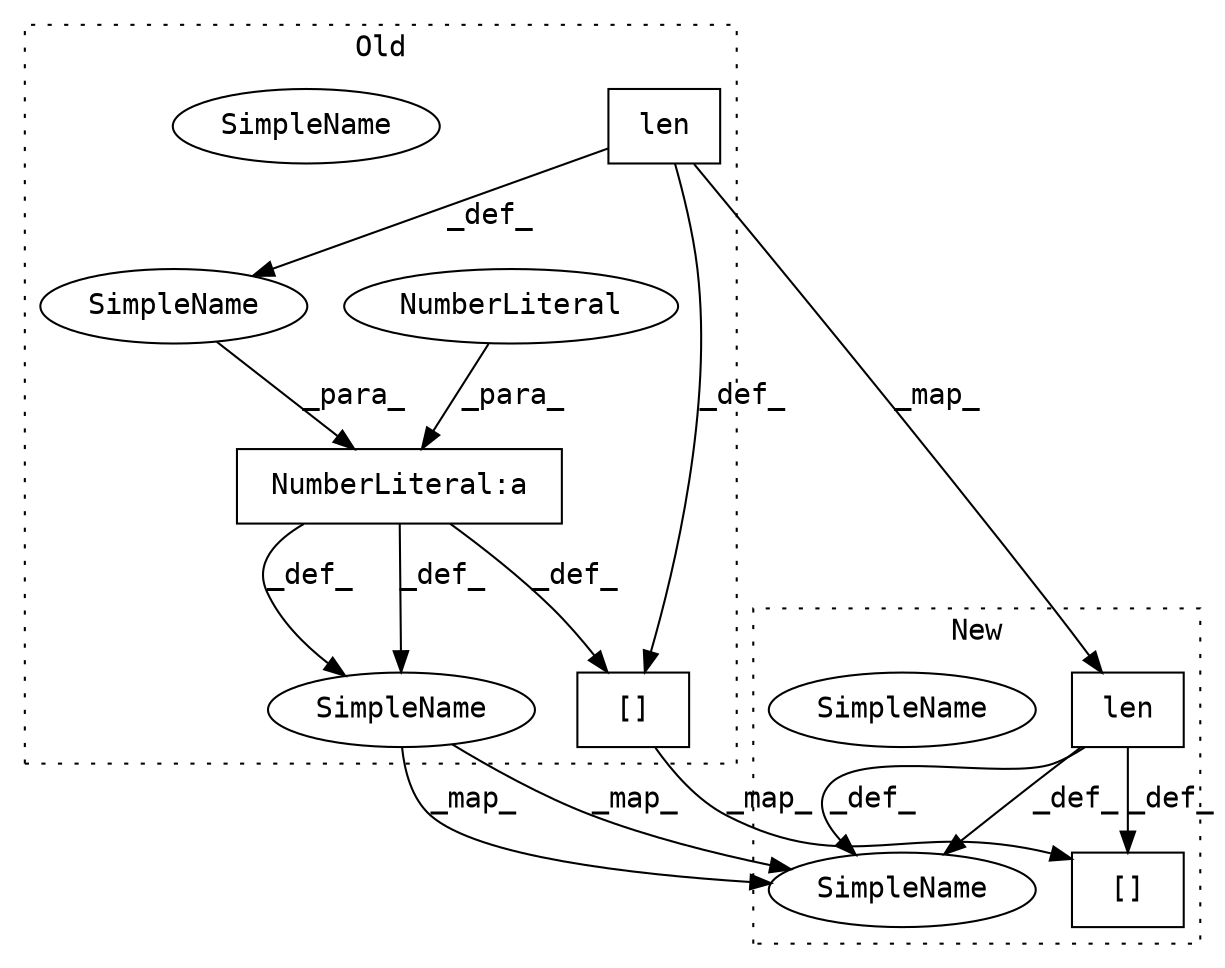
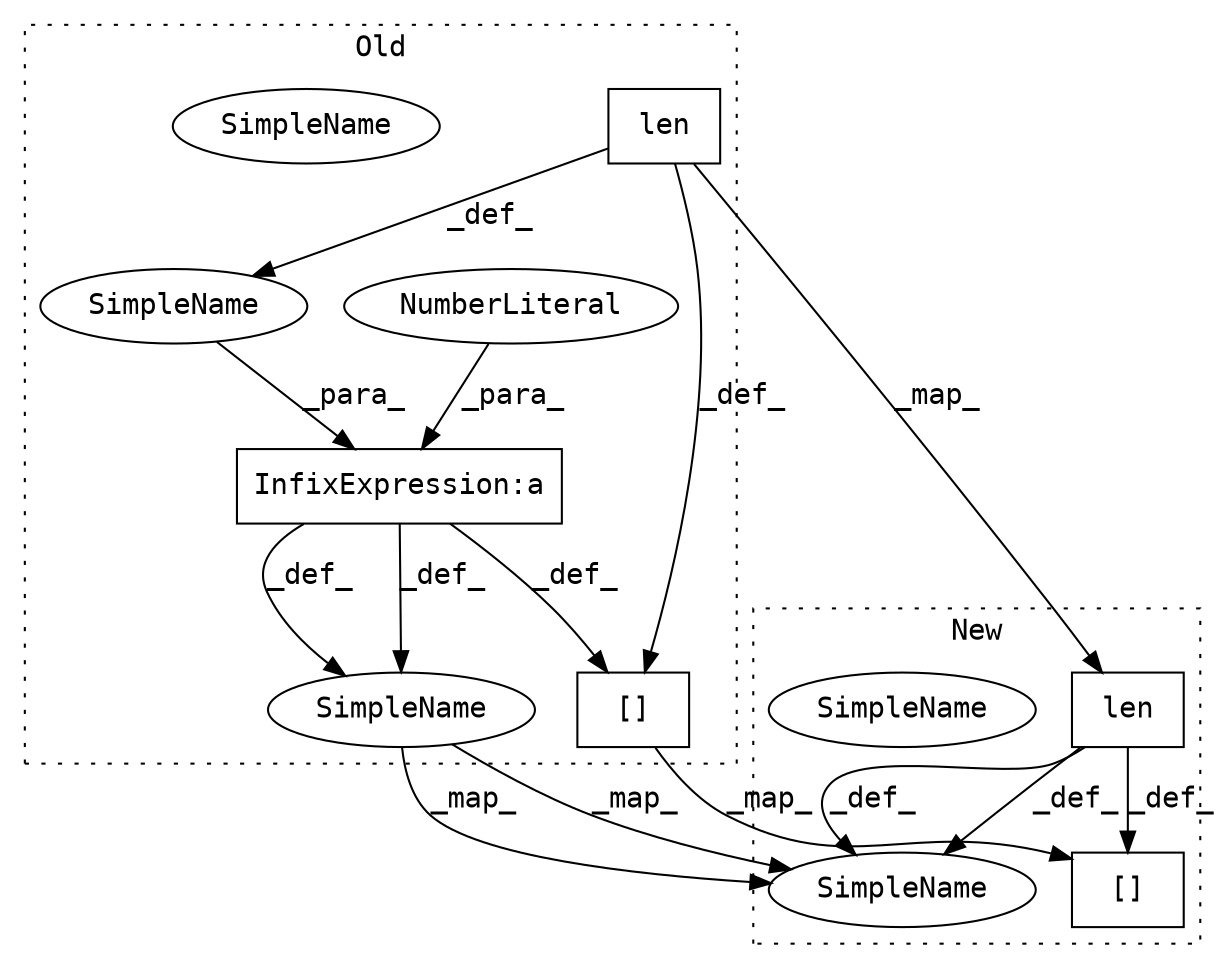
node "NumberLiteral:a": label "NumberLiteral:a" -> "InfixExpression:a"
